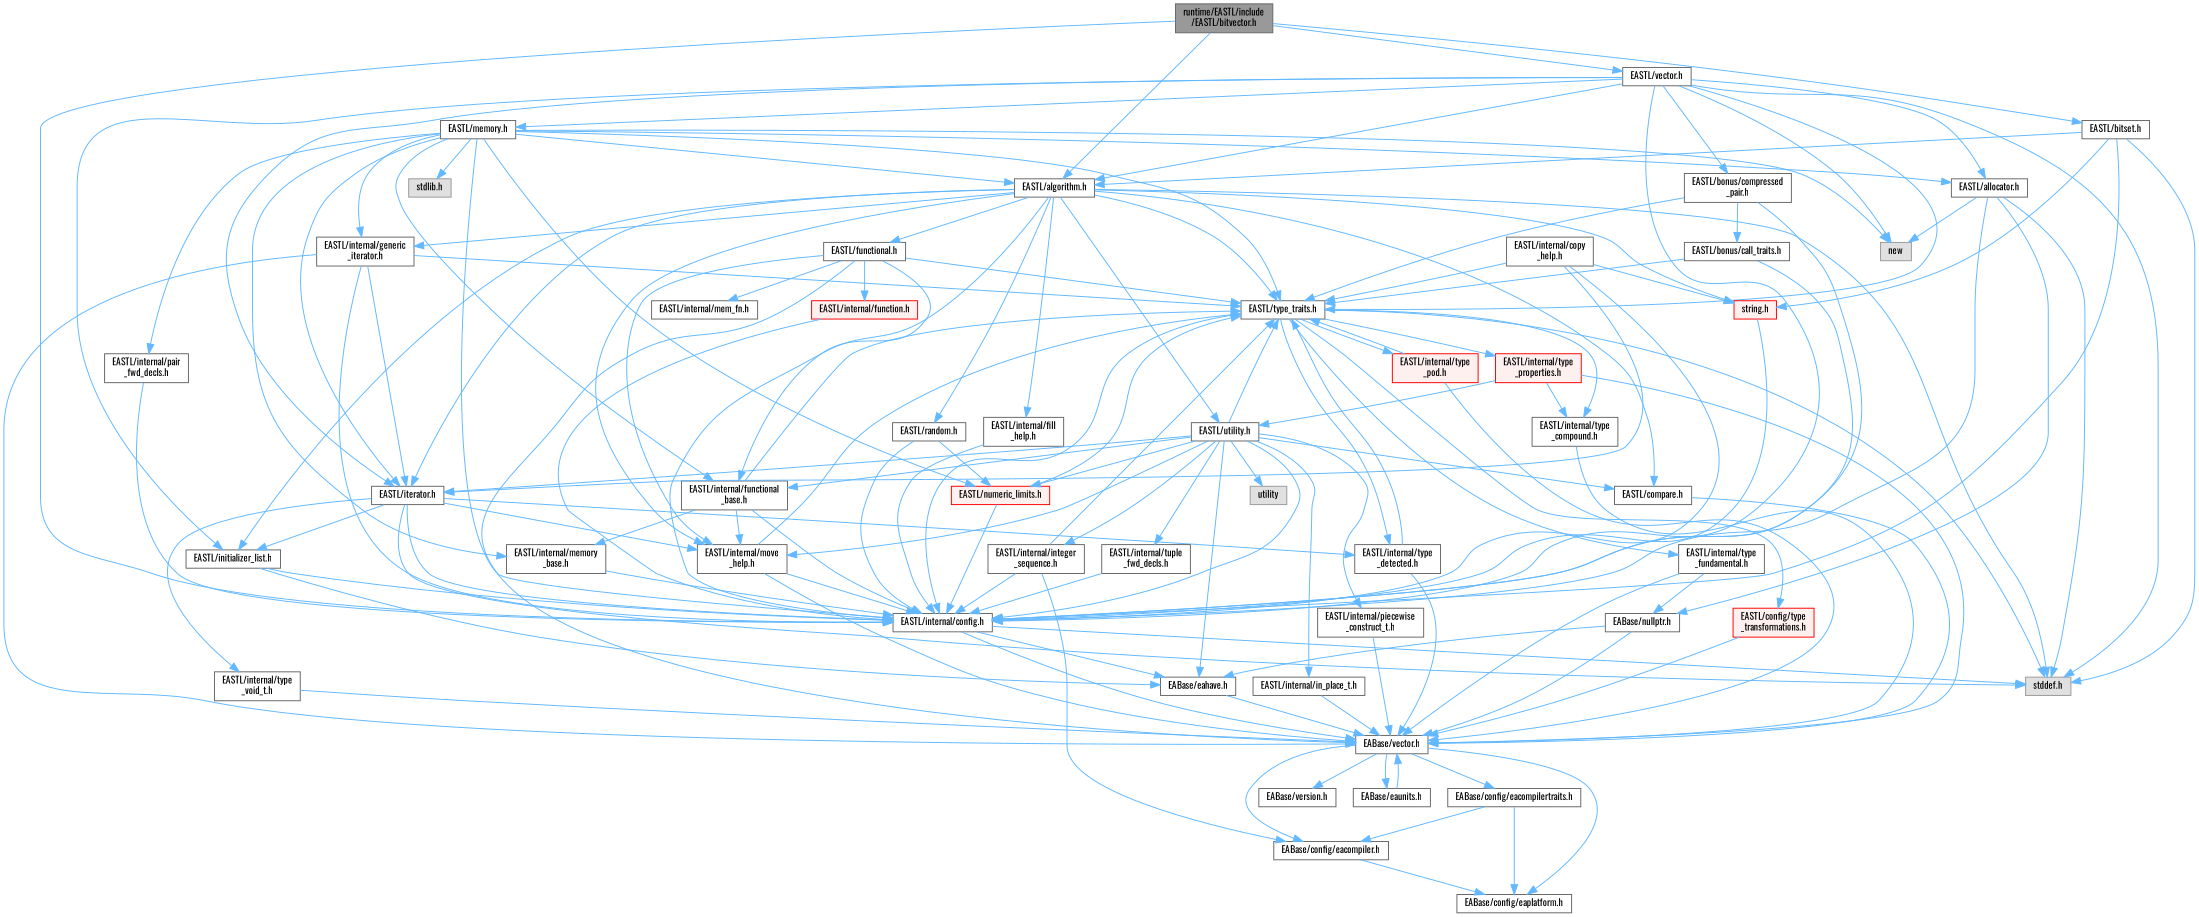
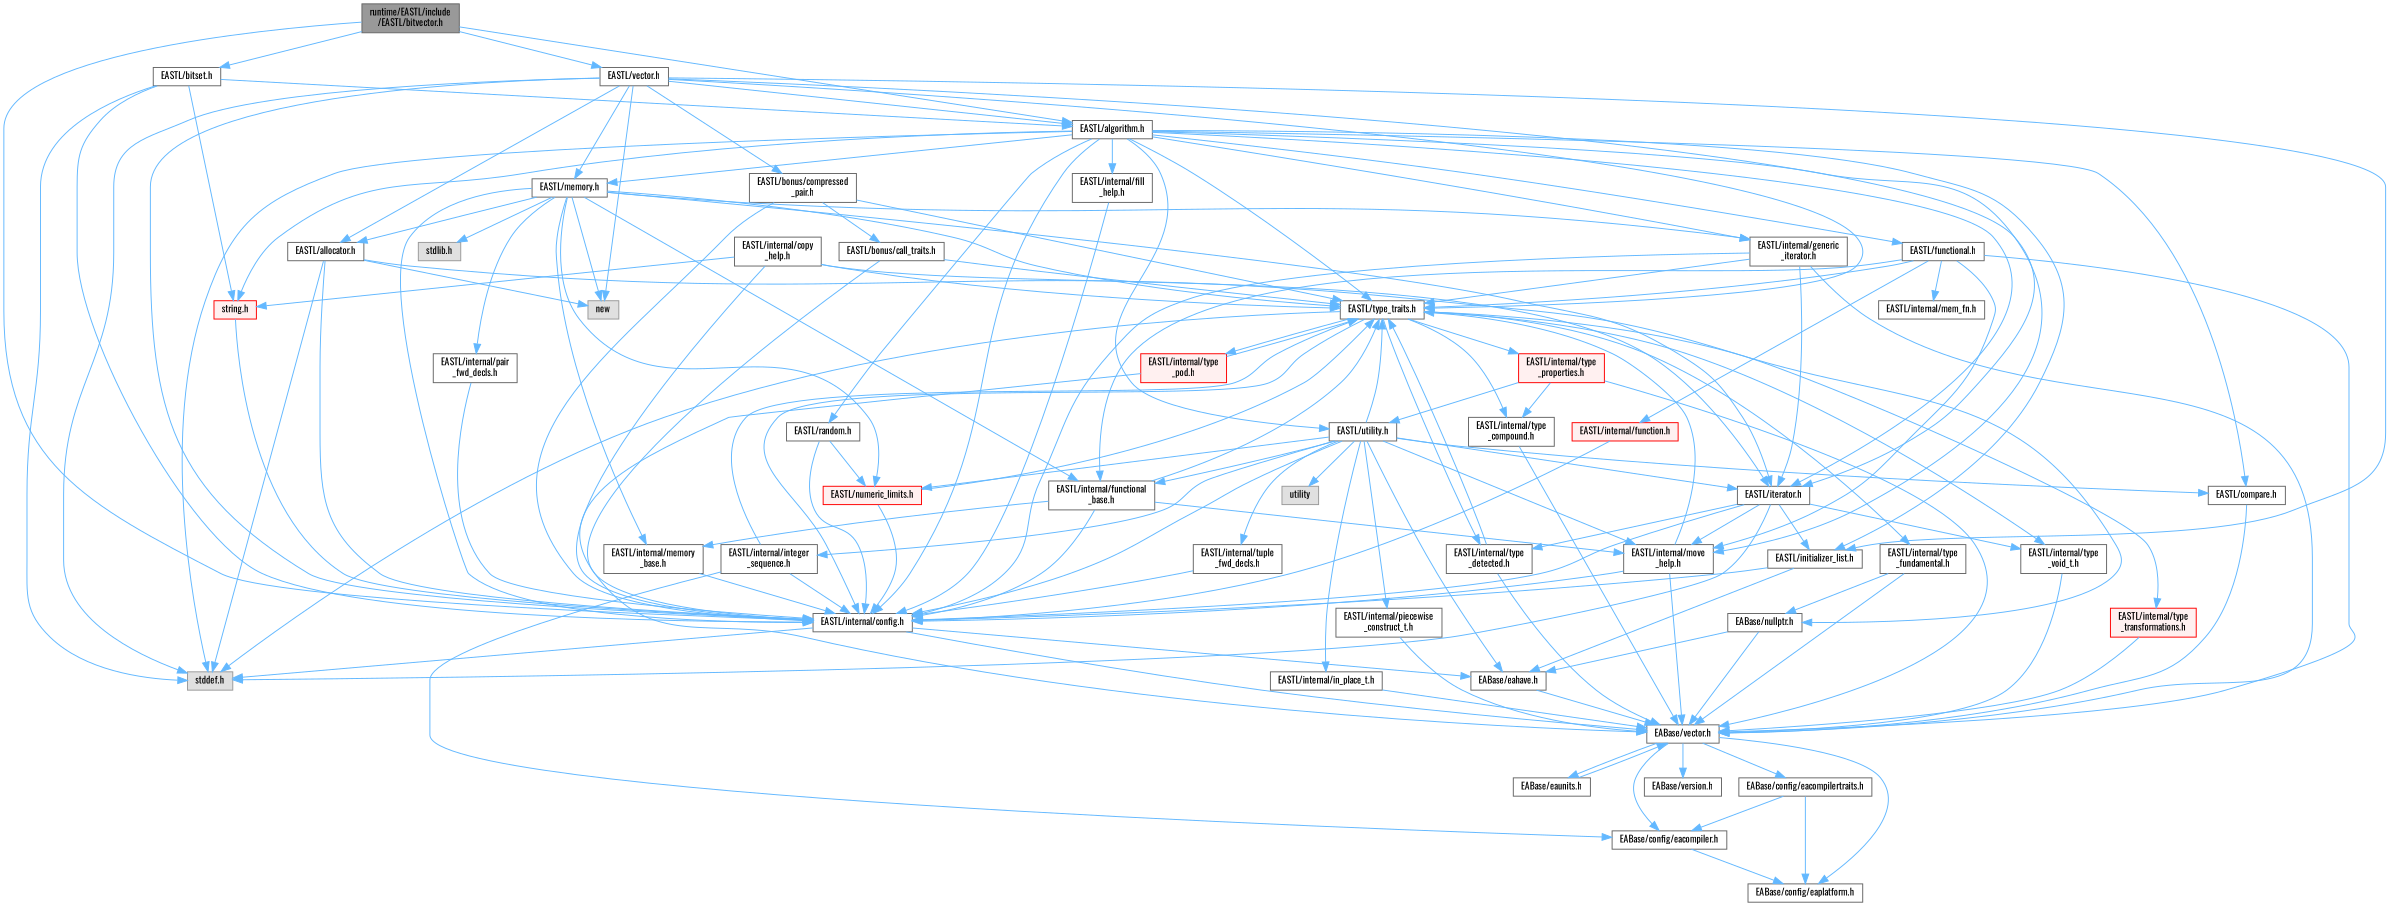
edge "EASTL/memory.h" -> "EASTL/algorithm.h": reversed
edge "EASTL/type_traits.h" -> "EASTL/internal/type _void_t.h": added
node "EASTL/config/type _transformations.h": label "EASTL/config/type _transformations.h" -> "EASTL/internal/type _transformations.h"
